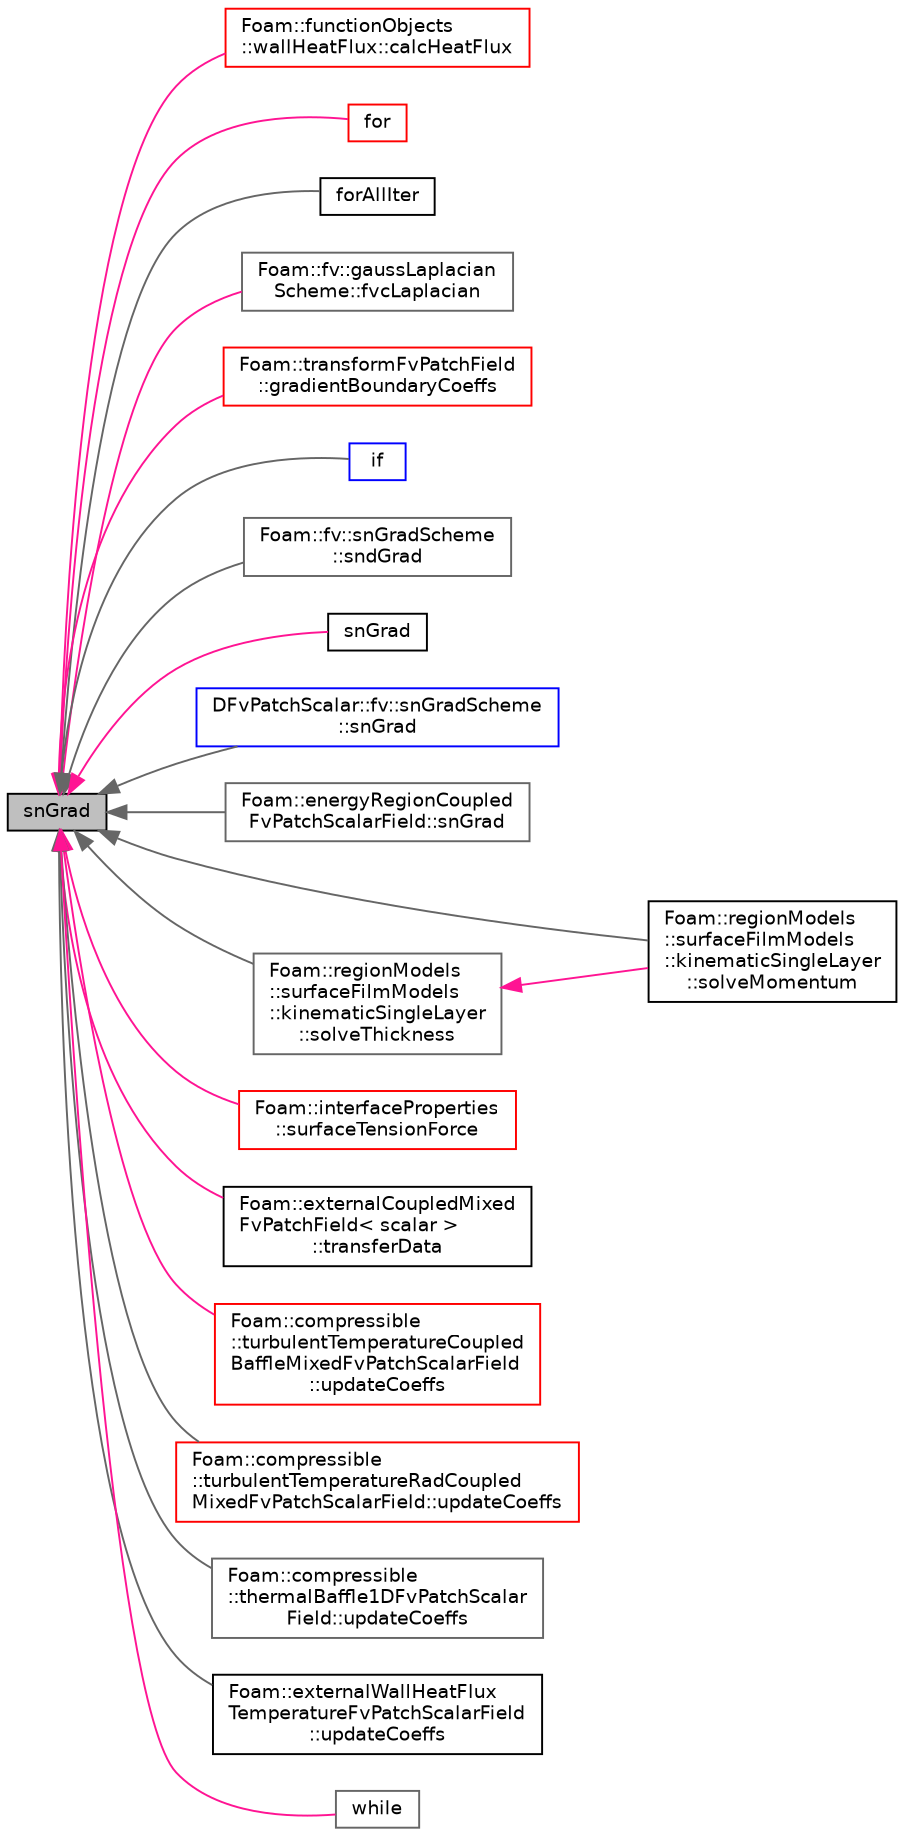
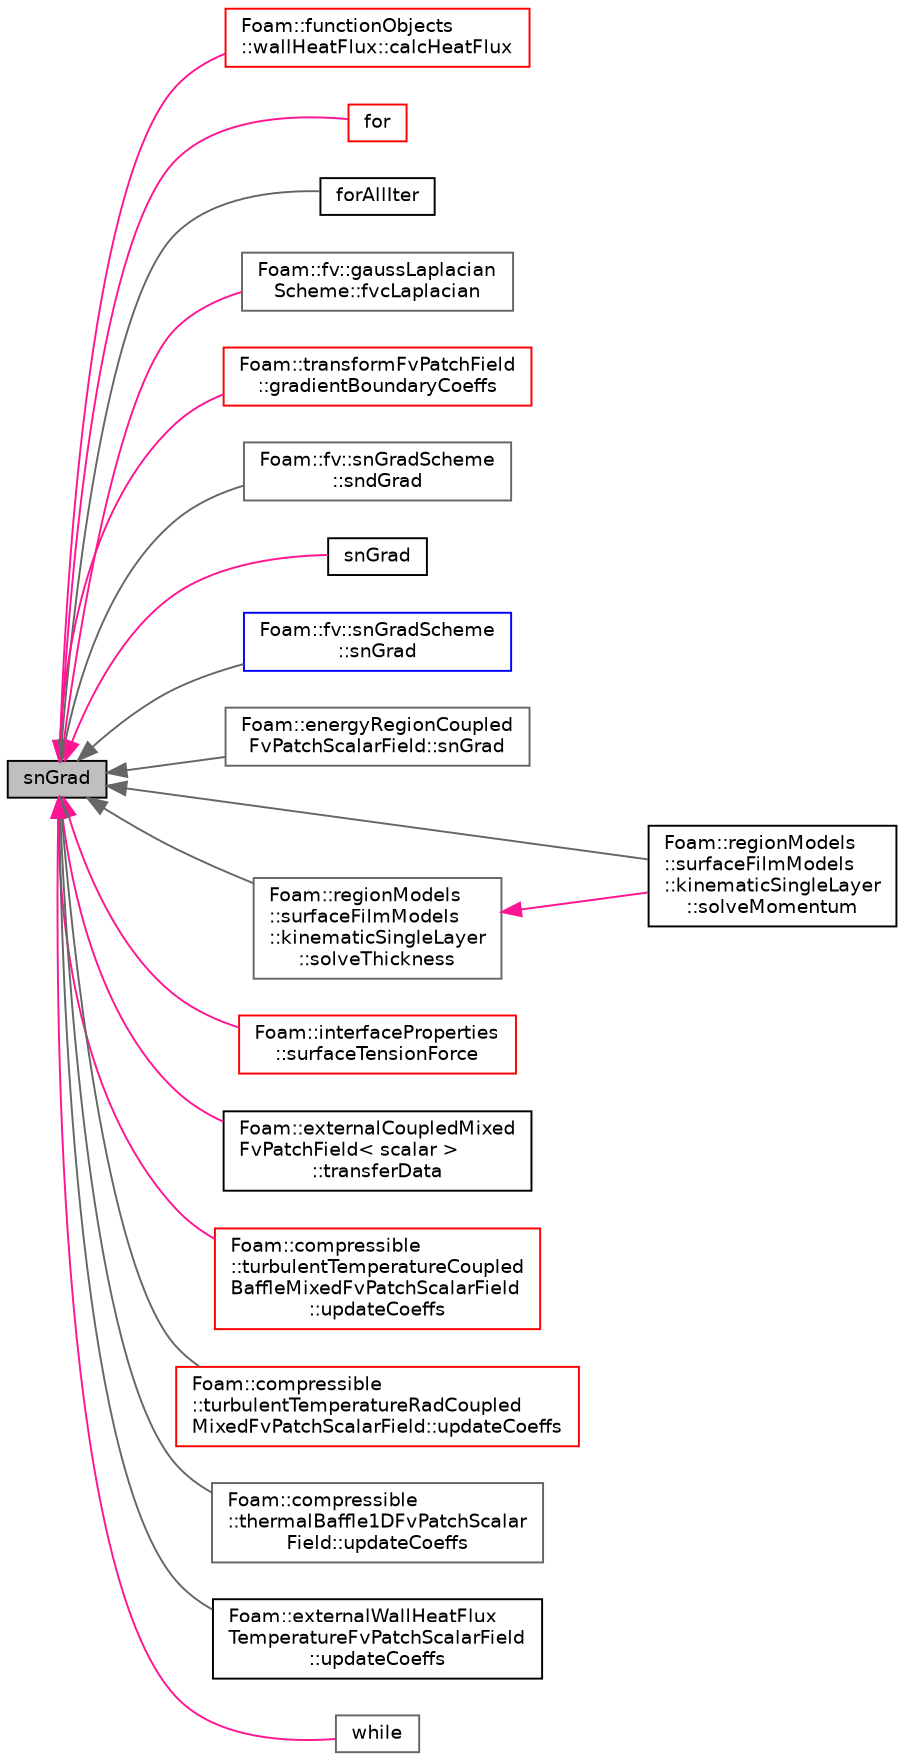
node "if": removed
node "DFvPatchScalar::fv::snGradScheme ::snGrad": label "DFvPatchScalar::fv::snGradScheme ::snGrad" -> "Foam::fv::snGradScheme ::snGrad"
